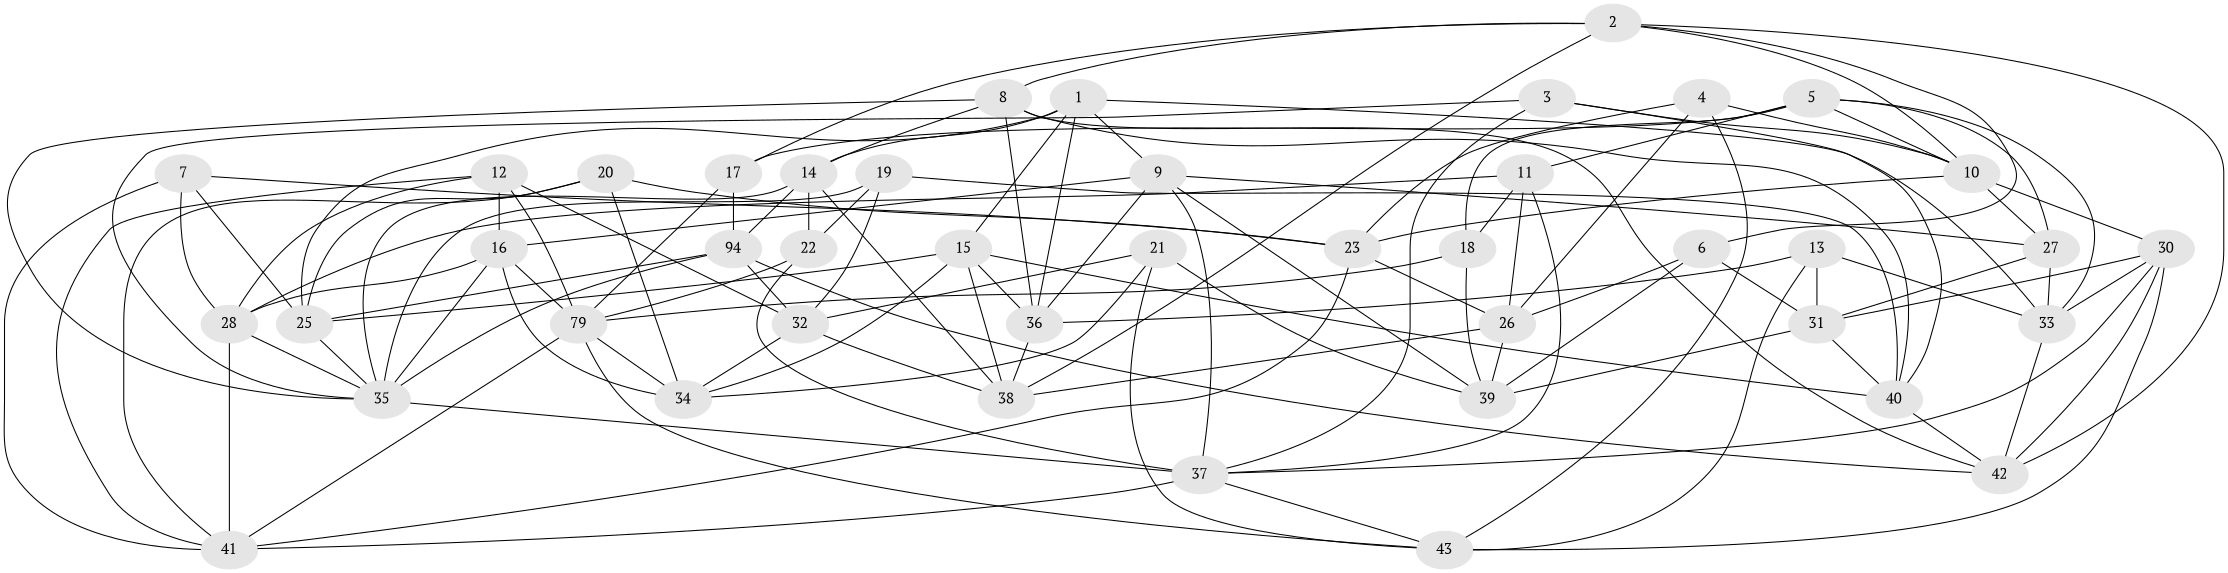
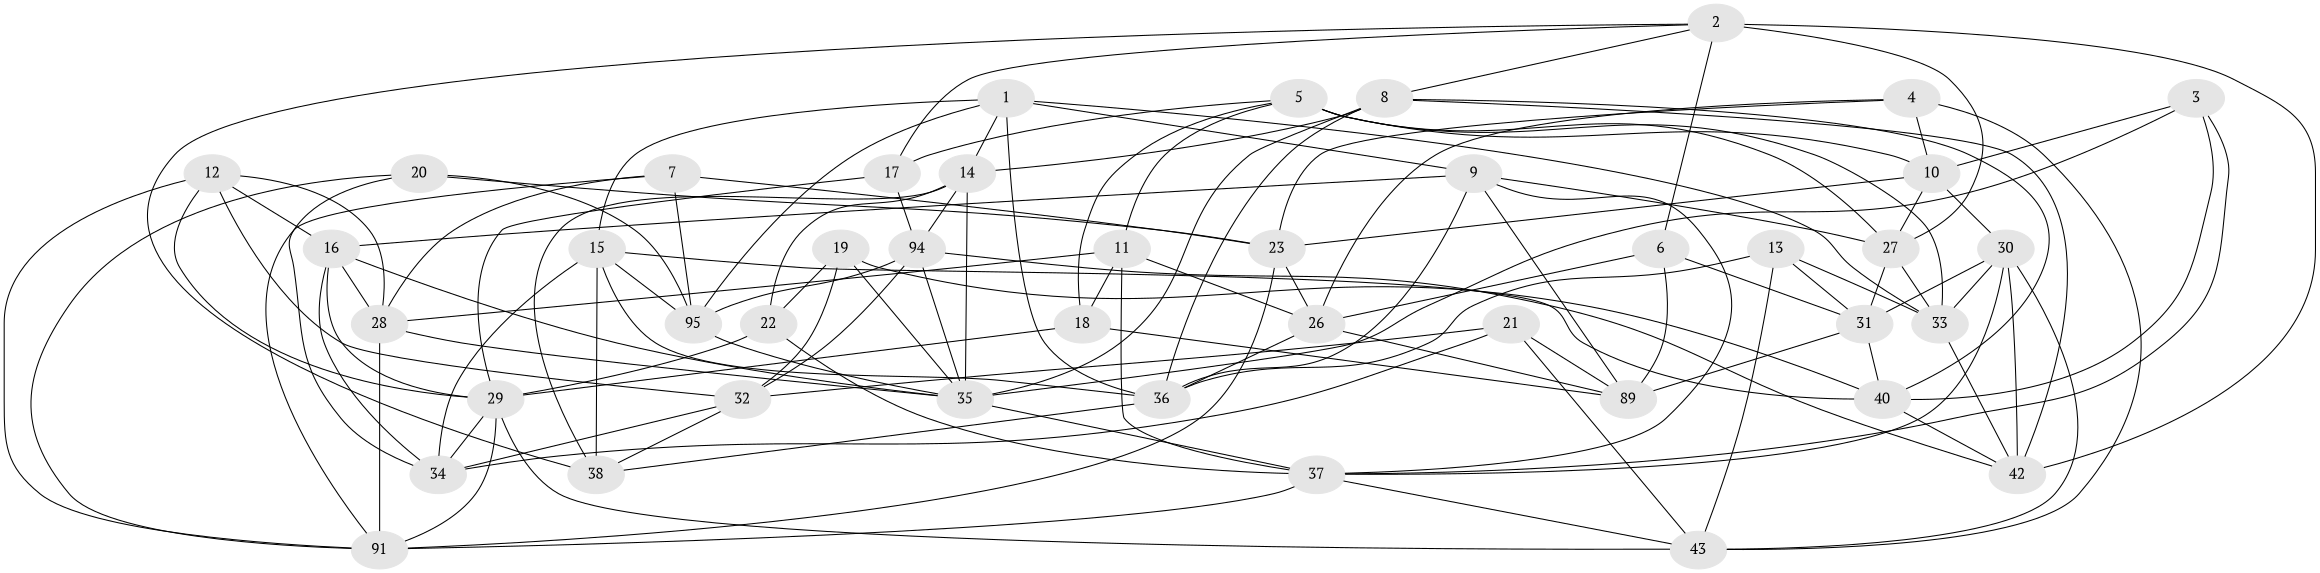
edge "2" -- "10": now "2" -- "27"
node "25": label "25" -> "95"
node "79": label "79" -> "29"
edge "26" -- "38": now "26" -- "36"
node "39": label "39" -> "89"
node "41": label "41" -> "91"
